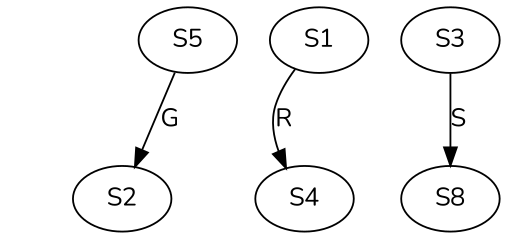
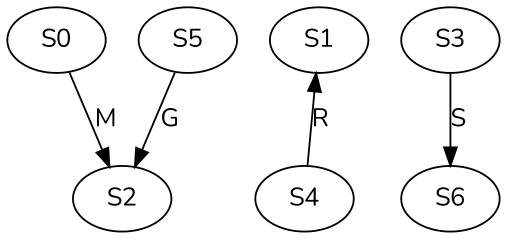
node "S0": added
edge "S1" -> "S4": reversed
node "S8": label "S8" -> "S6"
